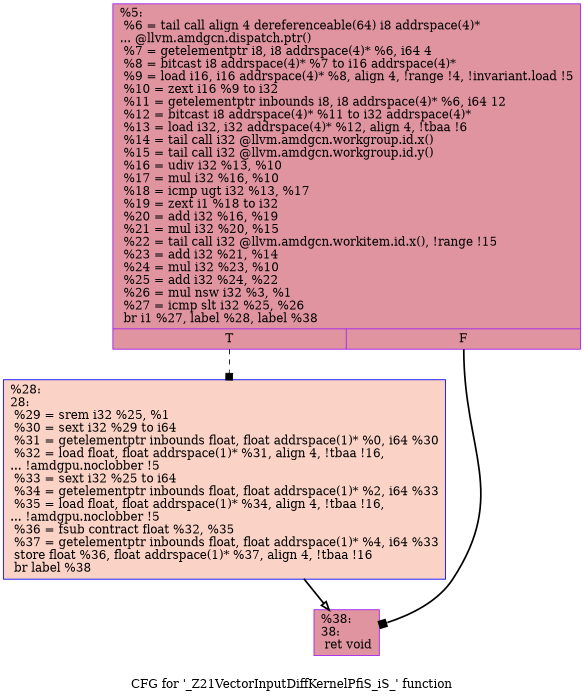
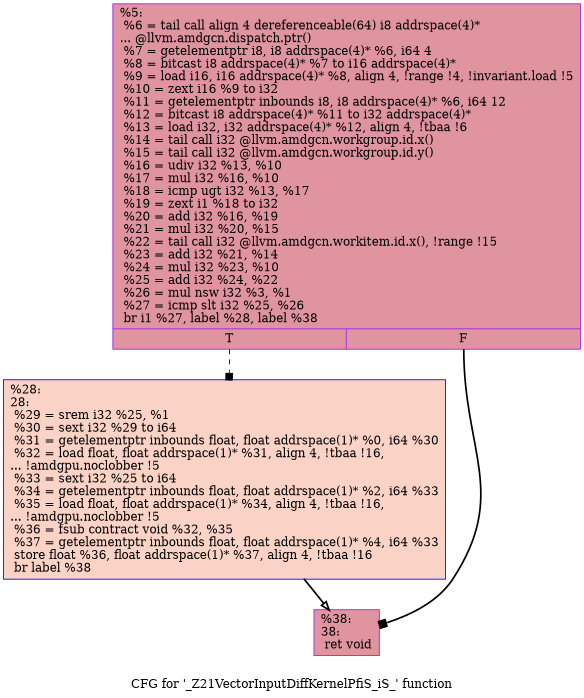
node "%28:": text "%36 = fsub contract float %32, %35" -> "%36 = fsub contract void %32, %35"
